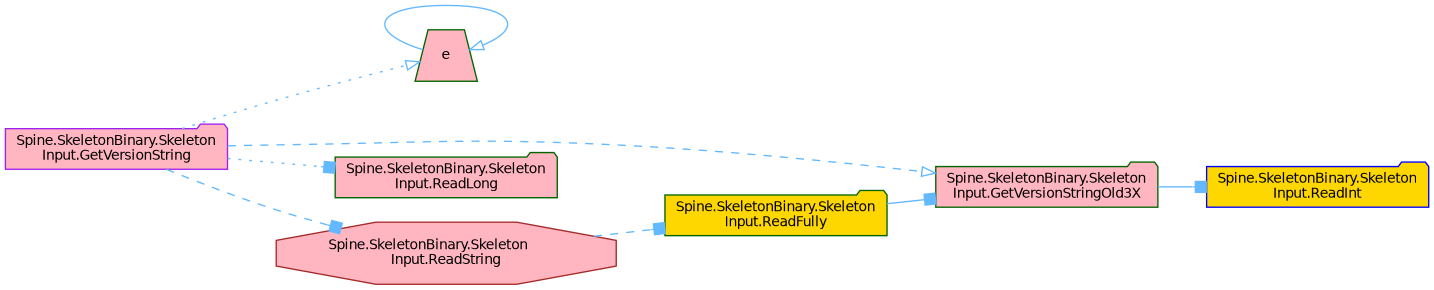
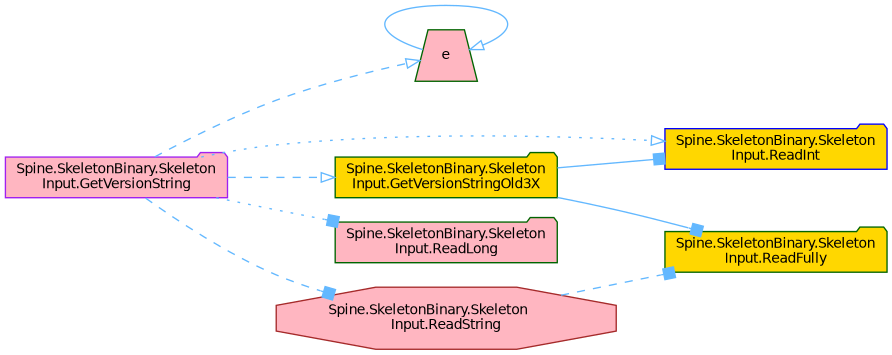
edge "Spine.SkeletonBinary.Skeleton Input.GetVersionString" -> "e": style dotted -> dashed
edge "Spine.SkeletonBinary.Skeleton Input.GetVersionString" -> "Spine.SkeletonBinary.Skeleton Input.ReadInt": added
node "Spine.SkeletonBinary.Skeleton Input.GetVersionStringOld3X": fillcolor lightpink -> gold
edge "Spine.SkeletonBinary.Skeleton Input.ReadFully" -> "Spine.SkeletonBinary.Skeleton Input.GetVersionStringOld3X": reversed
